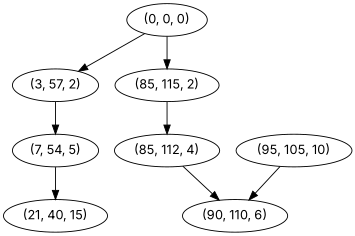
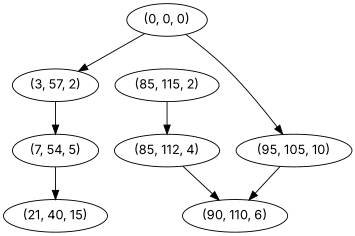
edge "(0, 0, 0)" -> "(85, 115, 2)": now "(0, 0, 0)" -> "(95, 105, 10)"
